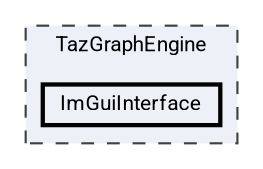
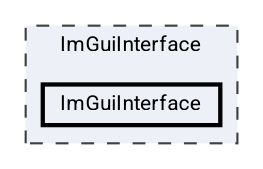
cluster "TazGraphEngine": label "TazGraphEngine" -> "ImGuiInterface"
